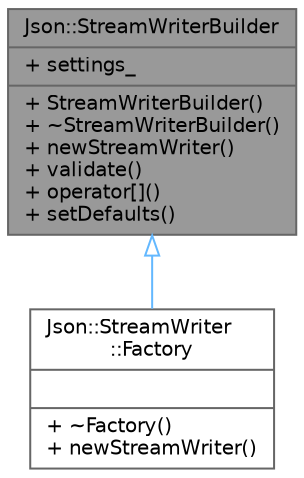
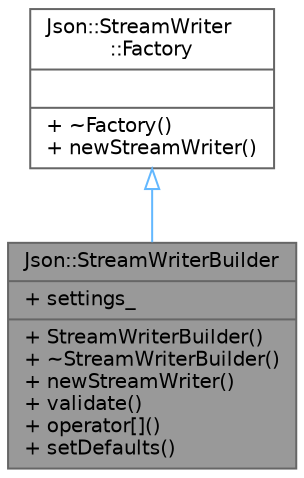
edge "Json::StreamWriter" -> "Json::StreamWriterBuilder": reversed
